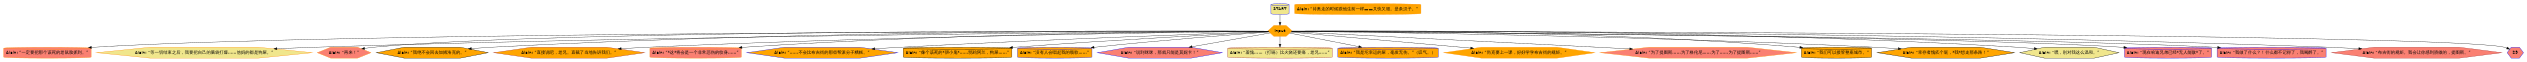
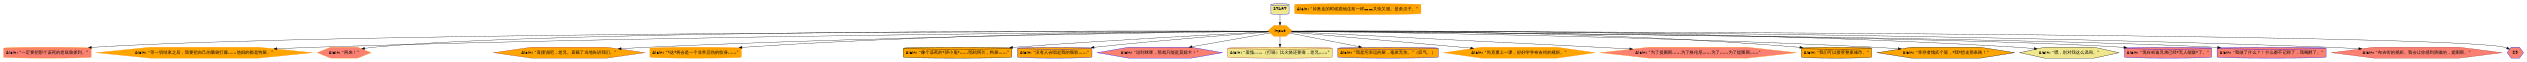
node "Alain: “等一切结束之后，我要把自己的脑袋打爆……他妈的都是狗屎。”": fillcolor khaki -> orange
node "Alain: “我绝不会回去加姆洛克的。”": removed
node "Alain: “*这*将会是一个非常悲伤的纹身……”": fillcolor salmon -> orange
node "Alain: “……不会比布吉街的那些帮派分子糟糕。”": removed
